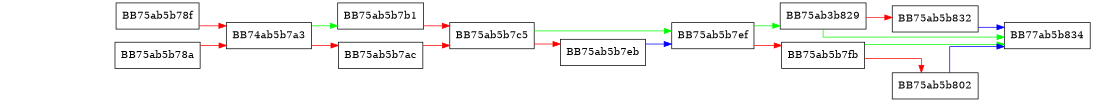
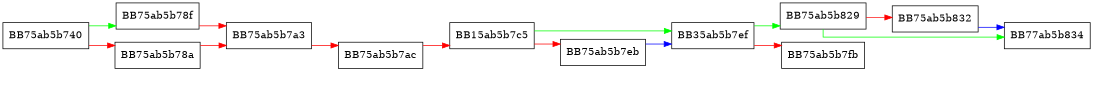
node "BB75ab5b7b1": removed
node "BB75ab3b829": label "BB75ab3b829" -> "BB75ab5b829"
node "BB75ab5b740": added
node "BB74ab5b7a3": label "BB74ab5b7a3" -> "BB75ab5b7a3"
node "BB75ab5b7c5": label "BB75ab5b7c5" -> "BB15ab5b7c5"
node "BB75ab5b7ef": label "BB75ab5b7ef" -> "BB35ab5b7ef"
edge "BB75ab5b7fb" -> "BB77ab5b834": removed
node "BB75ab5b802": removed
